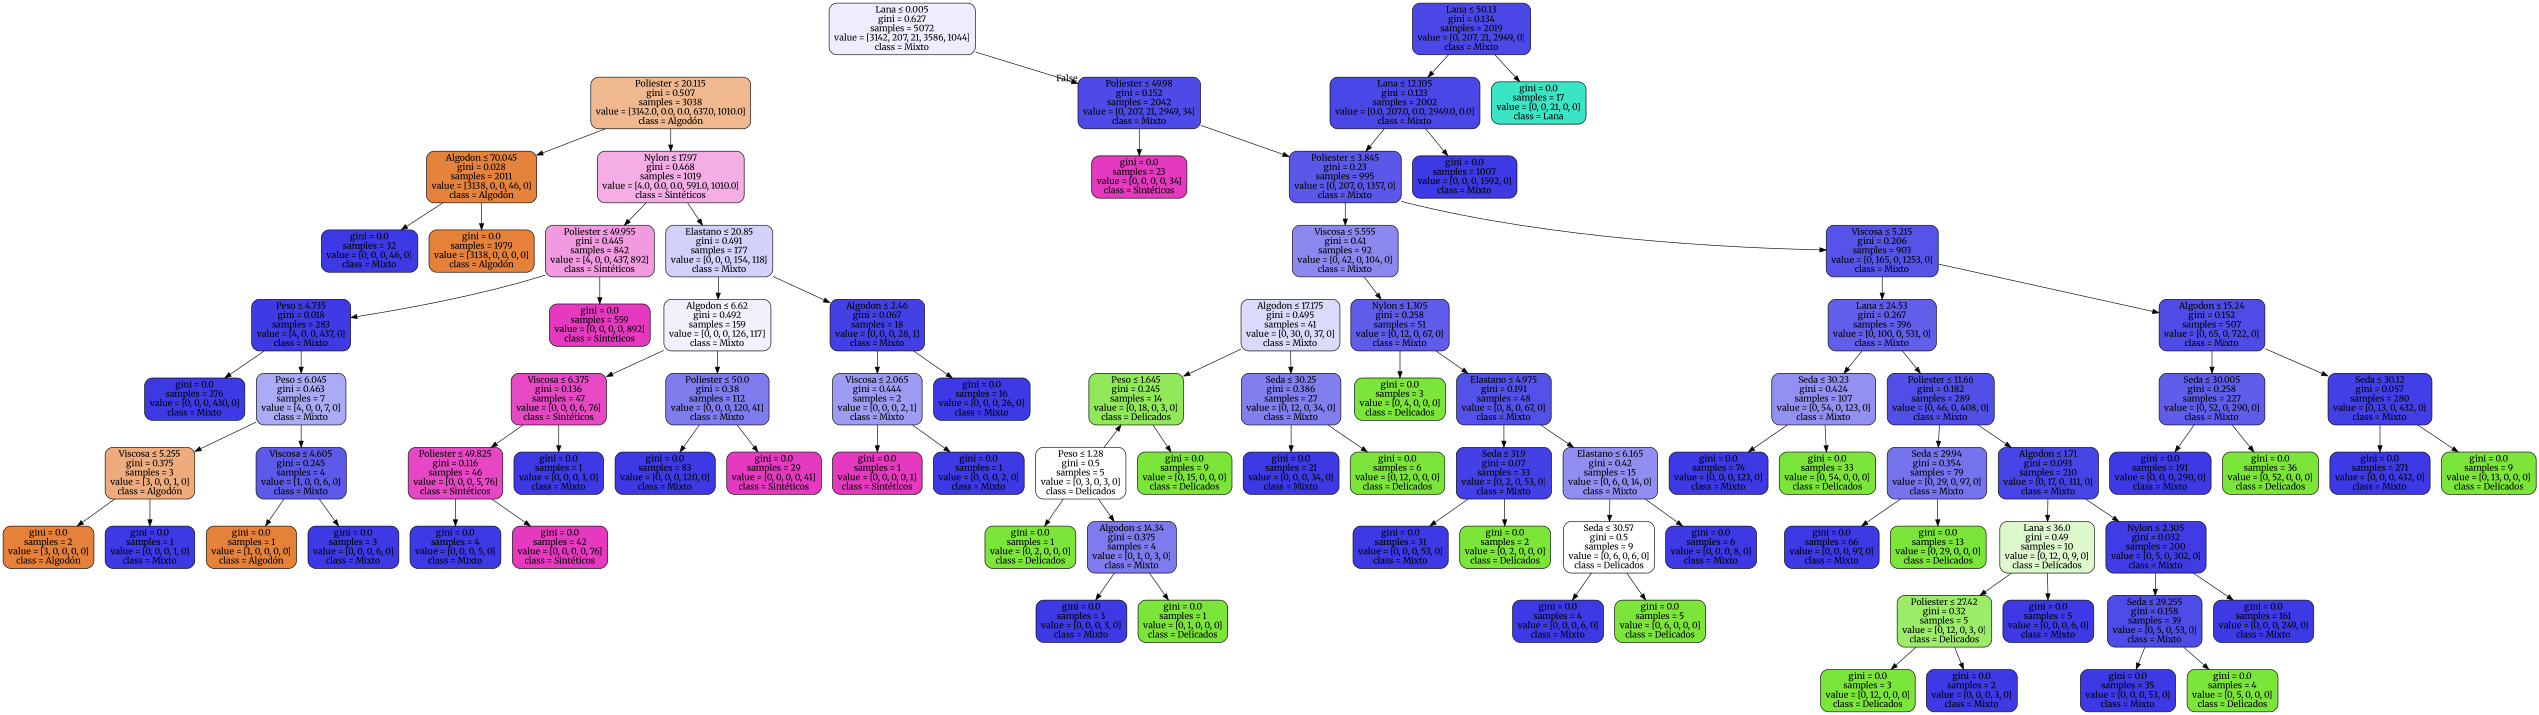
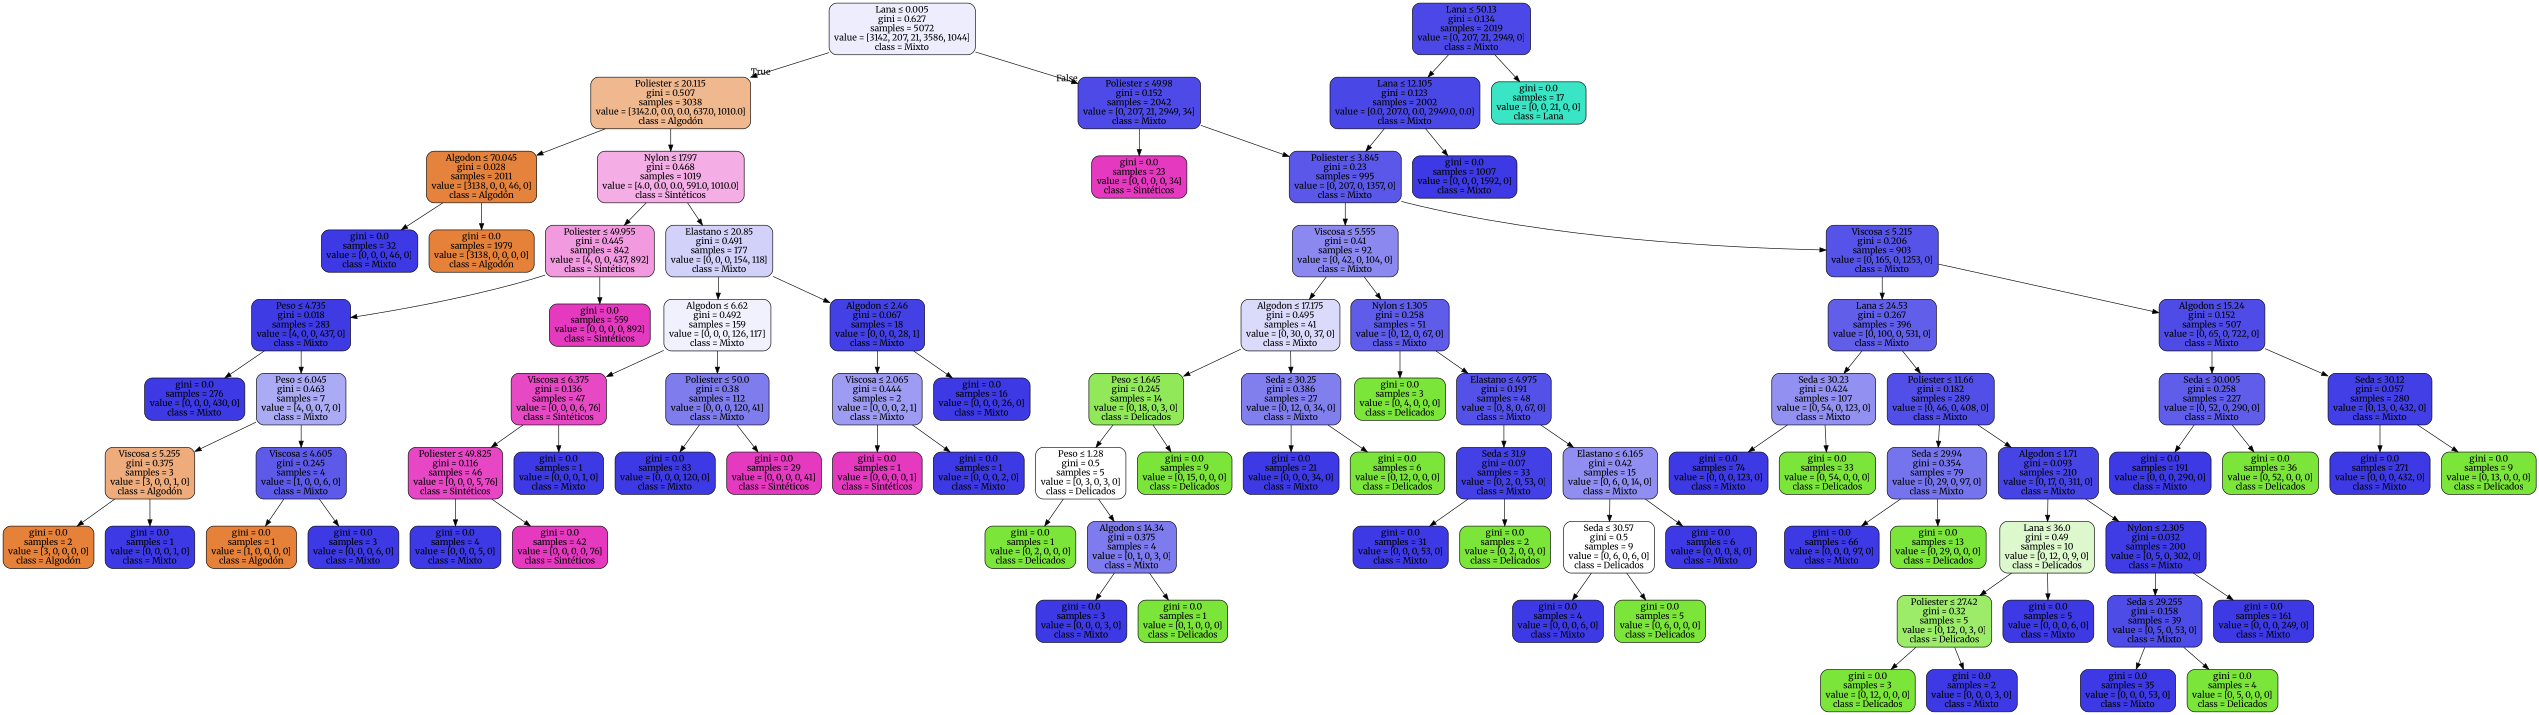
edge "Lana ≤ 0.005" -> "Poliester ≤ 20.115": added
edge "Viscosa ≤ 5.555" -> "Algodon ≤ 17.175": added
edge "Peso ≤ 1.28" -> "Peso ≤ 1.645": reversed
